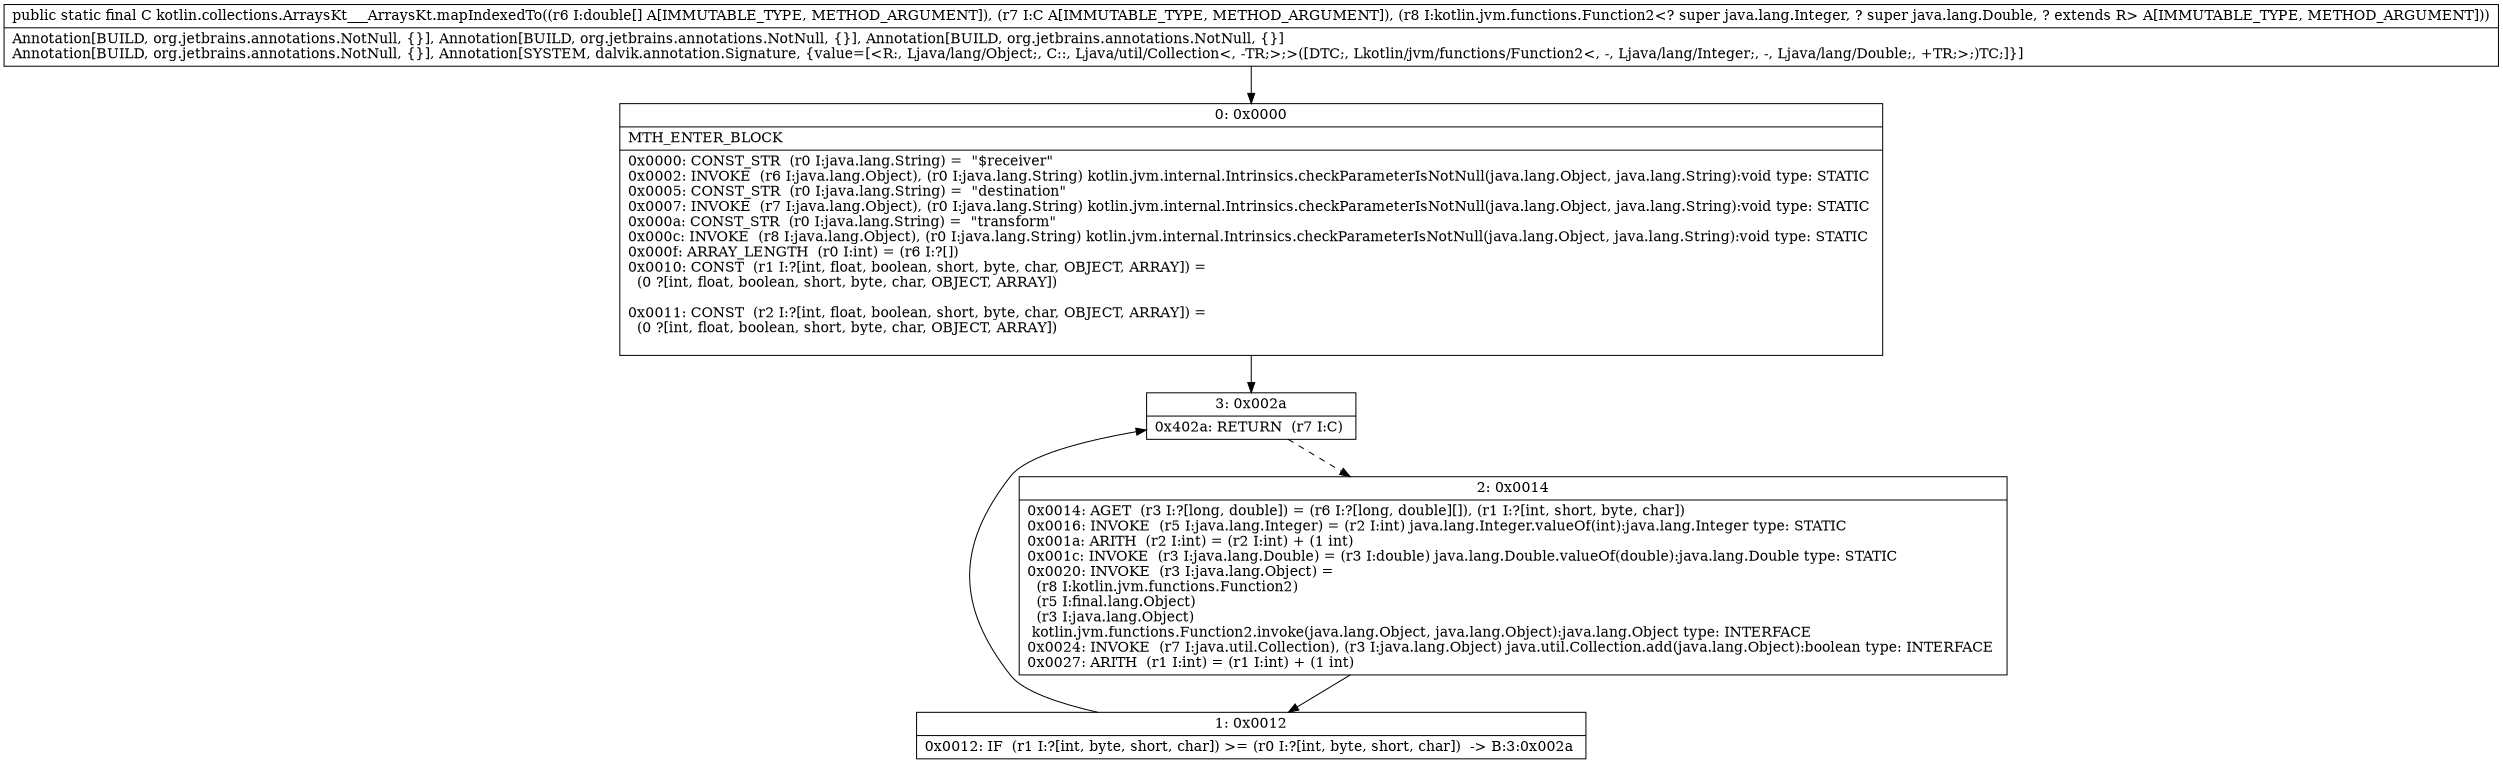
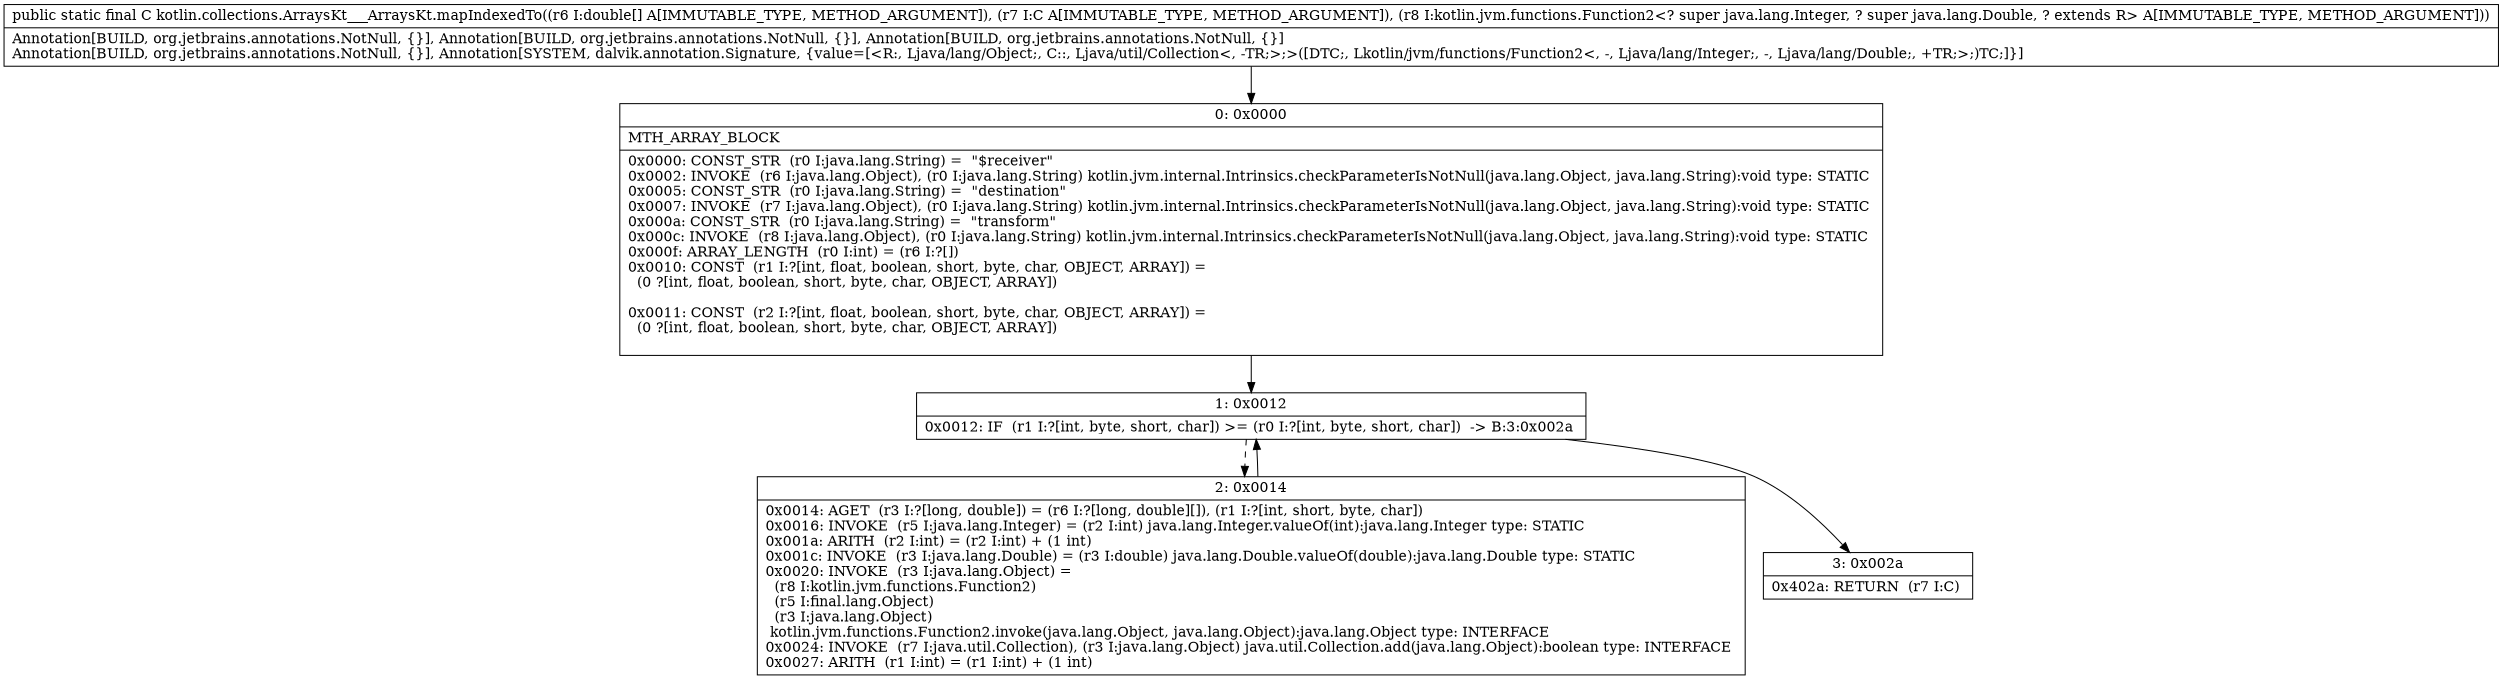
node "0: 0x0000": text "MTH_ENTER_BLOCK" -> "MTH_ARRAY_BLOCK"
edge "0: 0x0000" -> "3: 0x002a": now "0: 0x0000" -> "1: 0x0012"
edge "3: 0x002a" -> "2: 0x0014": now "1: 0x0012" -> "2: 0x0014"
